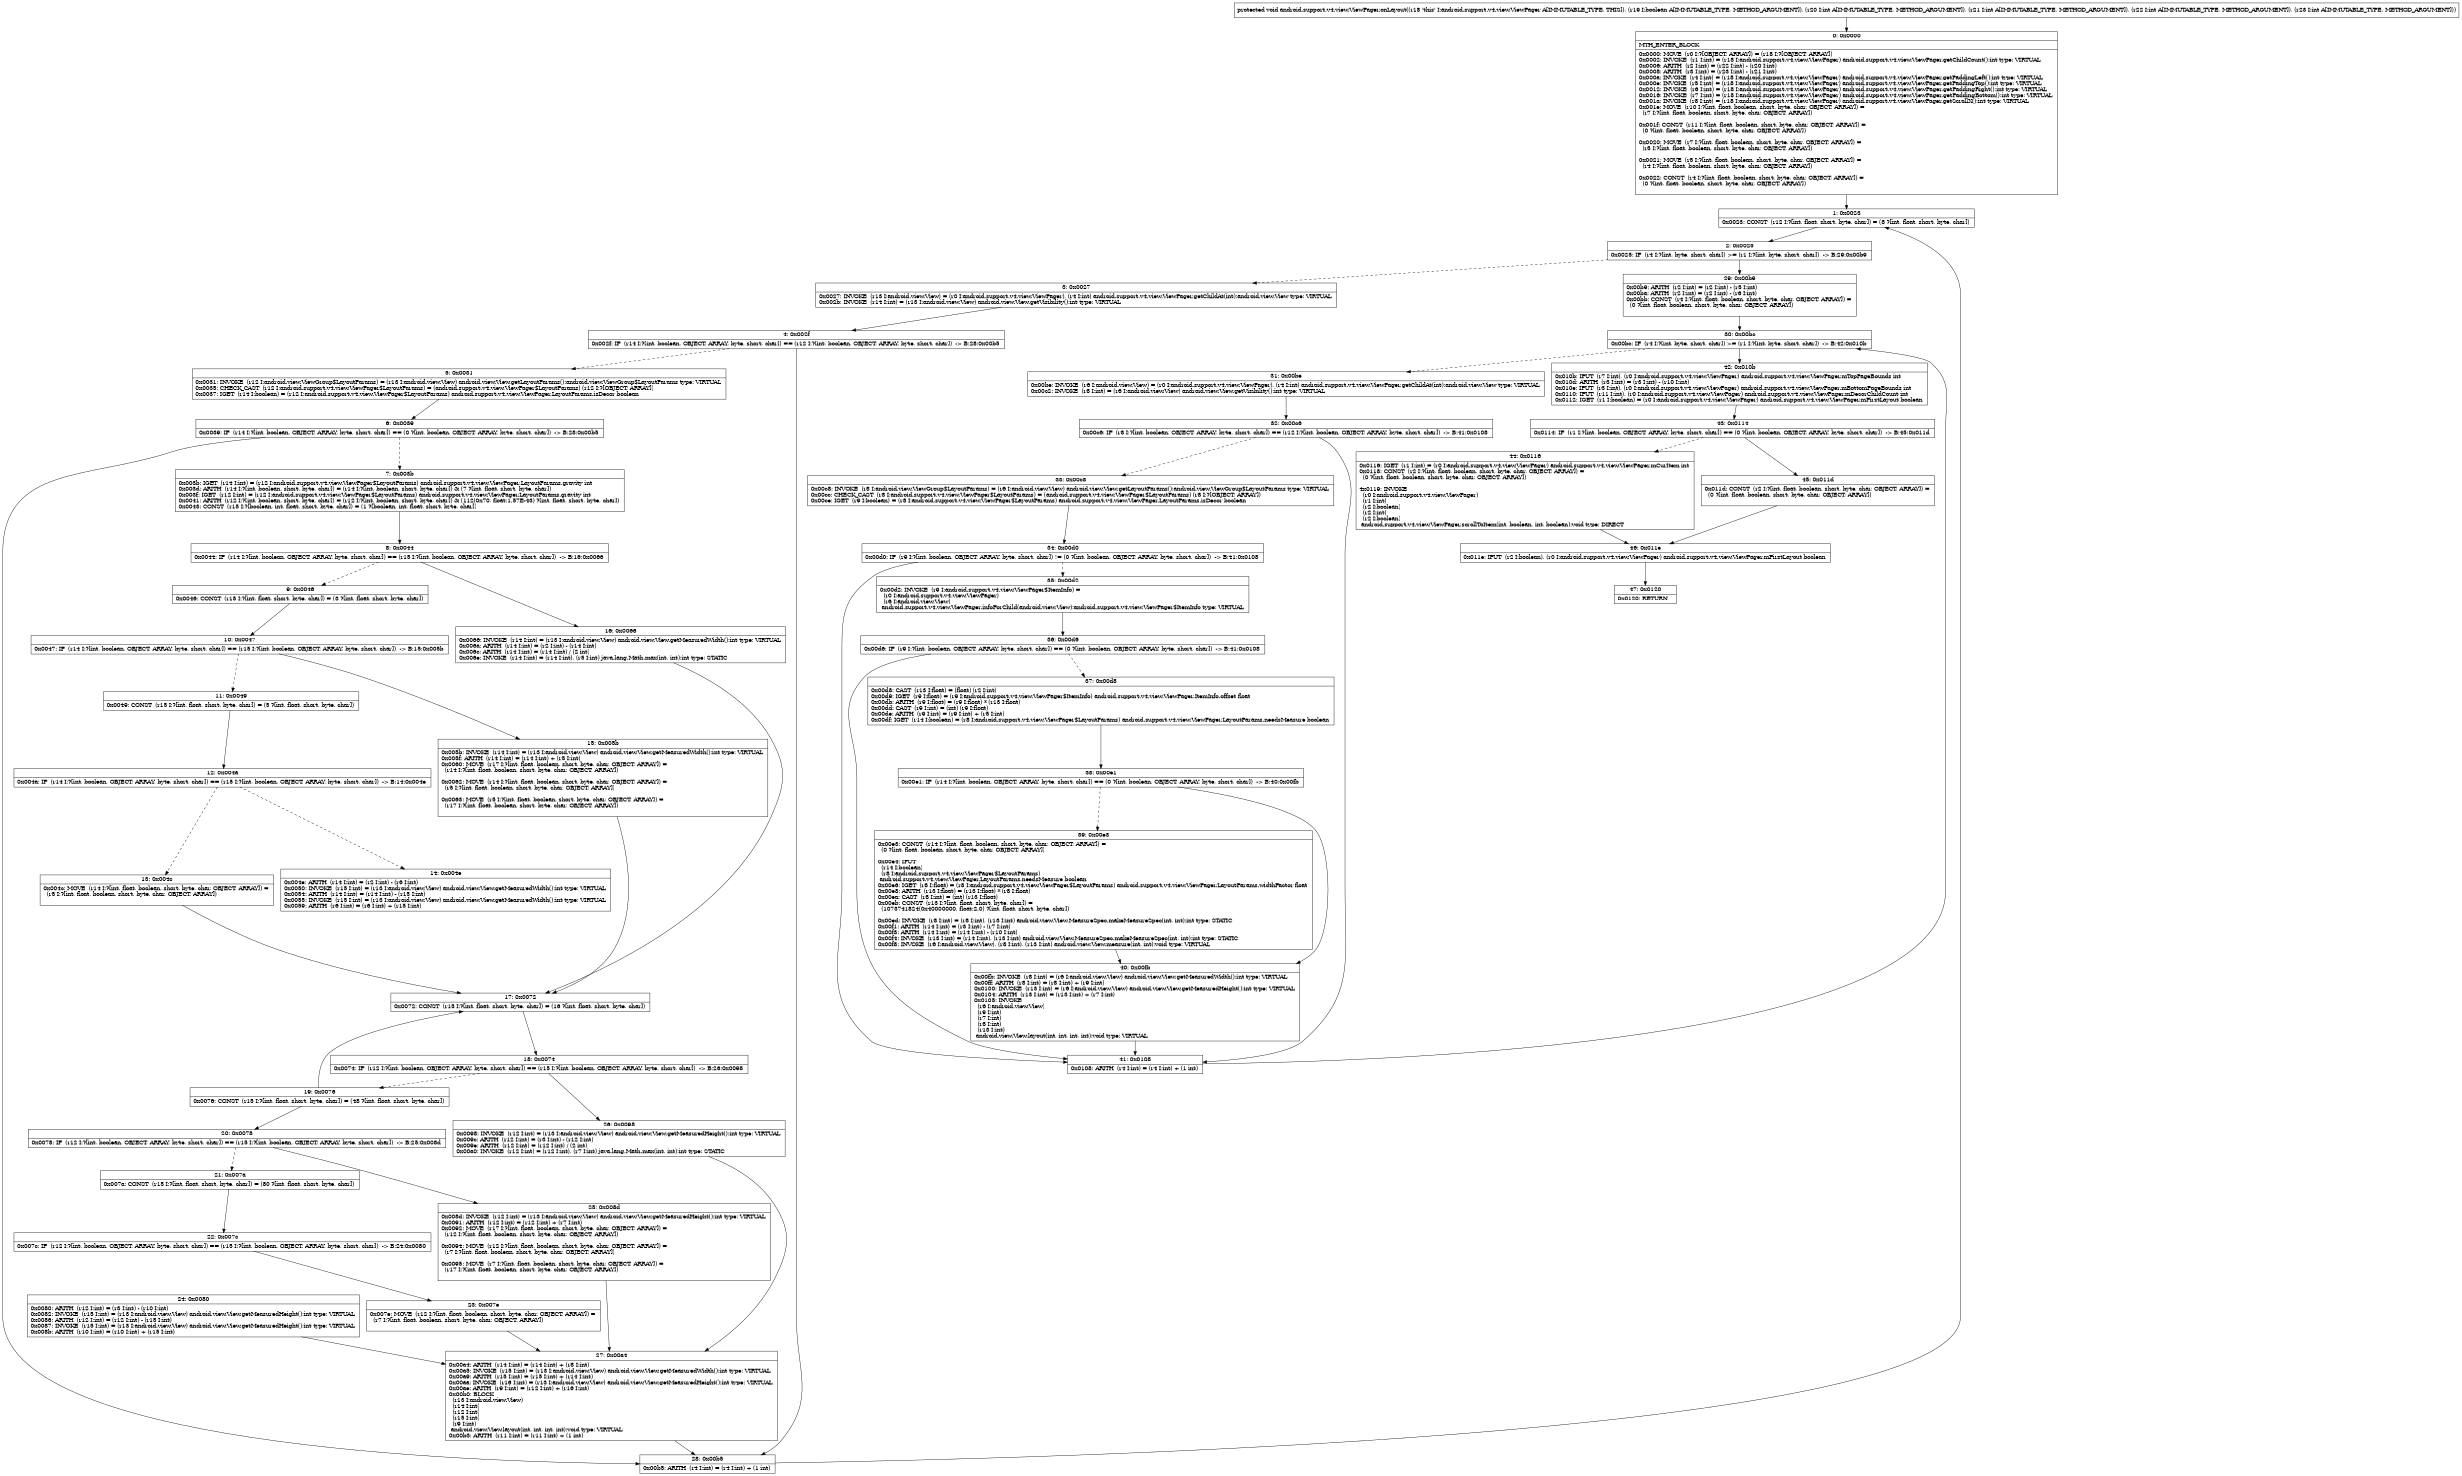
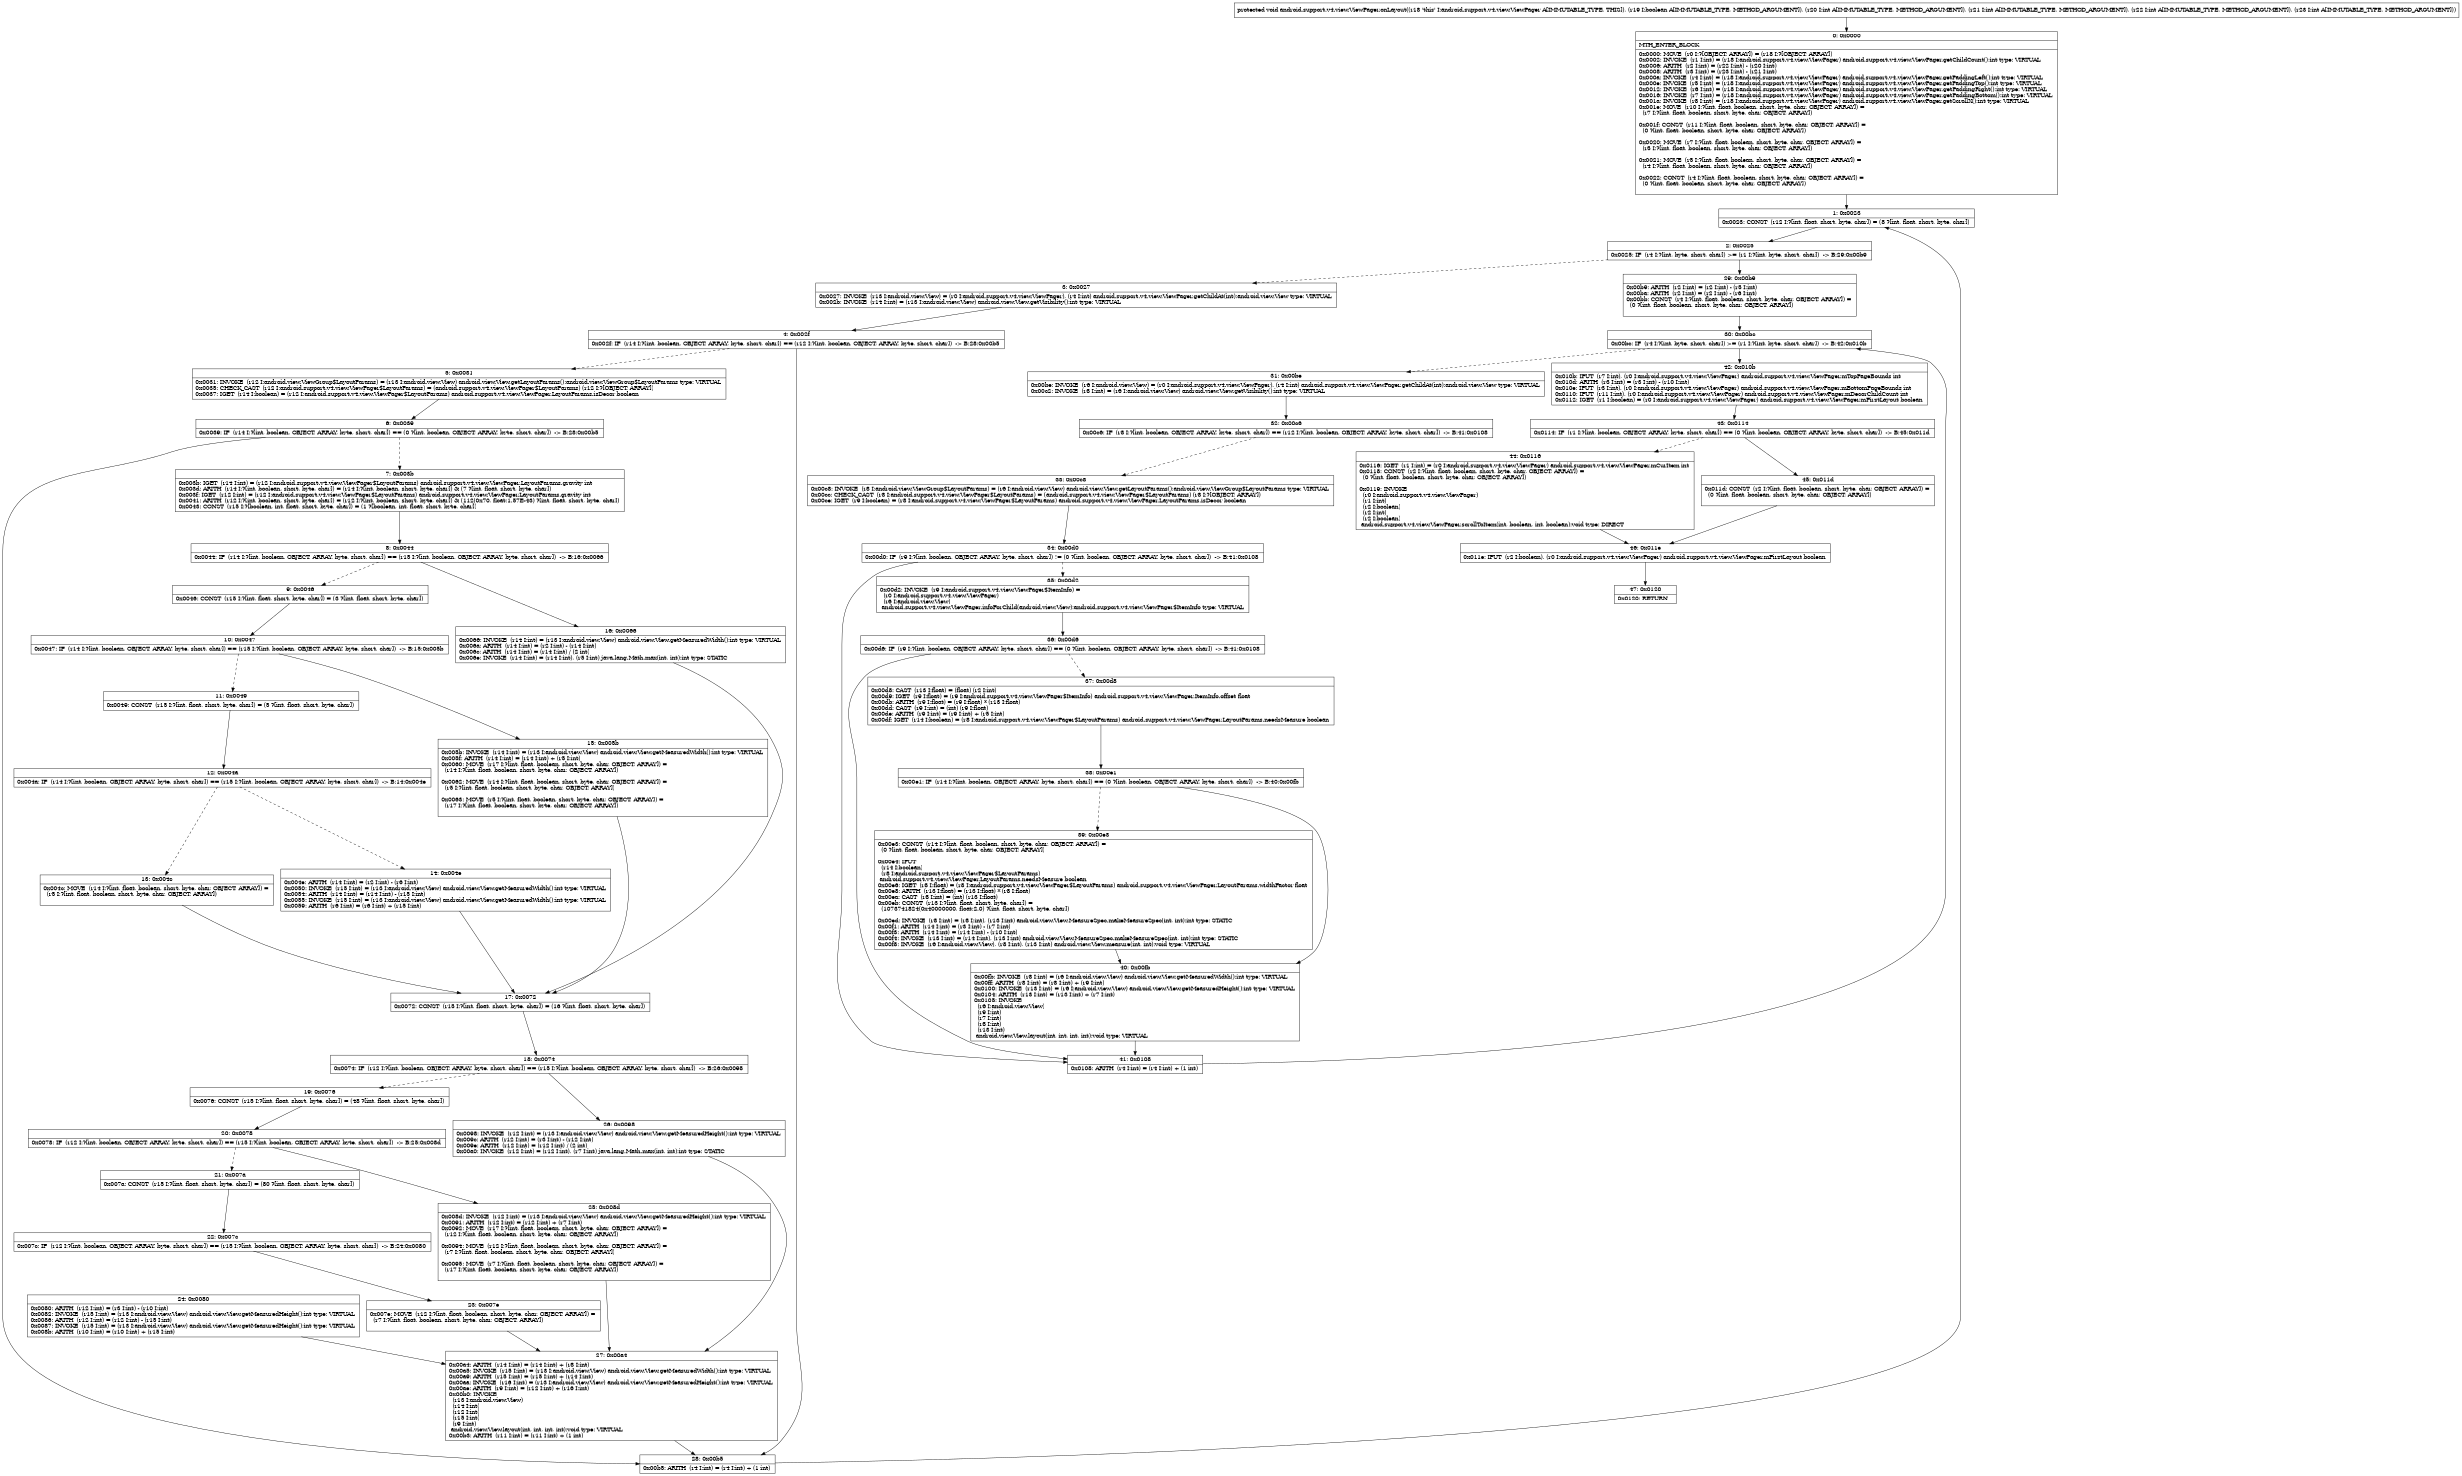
node "44: 0x0116": text "4x0119: INVOKE" -> "0x0119: INVOKE"
edge "32: 0x00c6" -> "41: 0x0108": removed
edge "19: 0x0076" -> "17: 0x0072": now "14: 0x004e" -> "17: 0x0072"
node "27: 0x00a4": text "0x00b0: BLOCK" -> "0x00b0: INVOKE"
